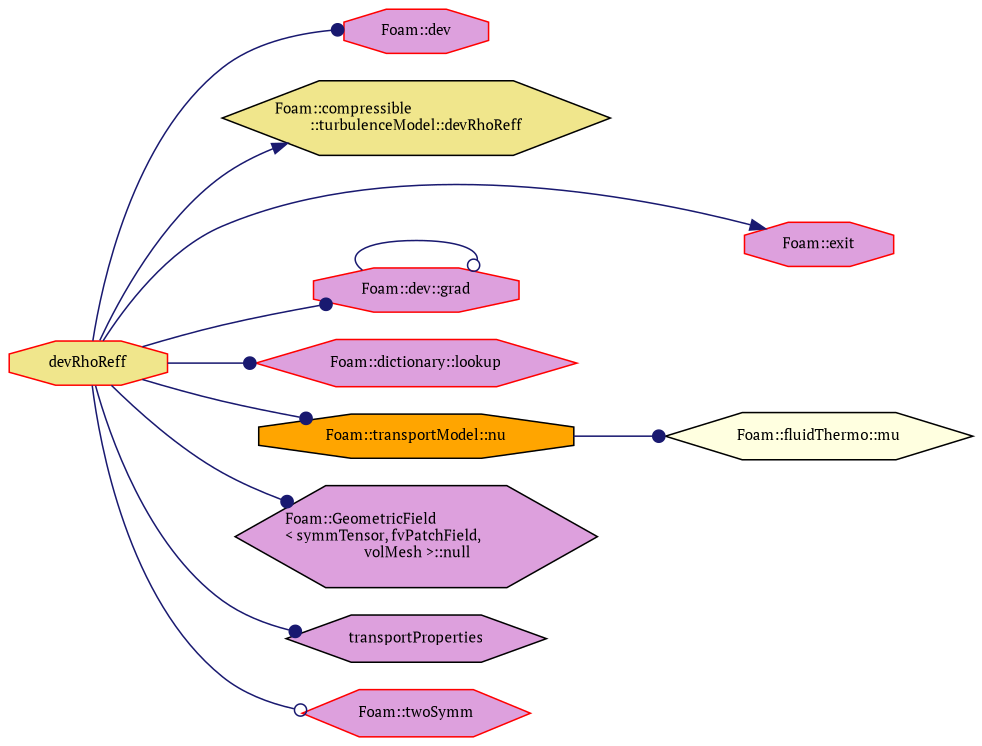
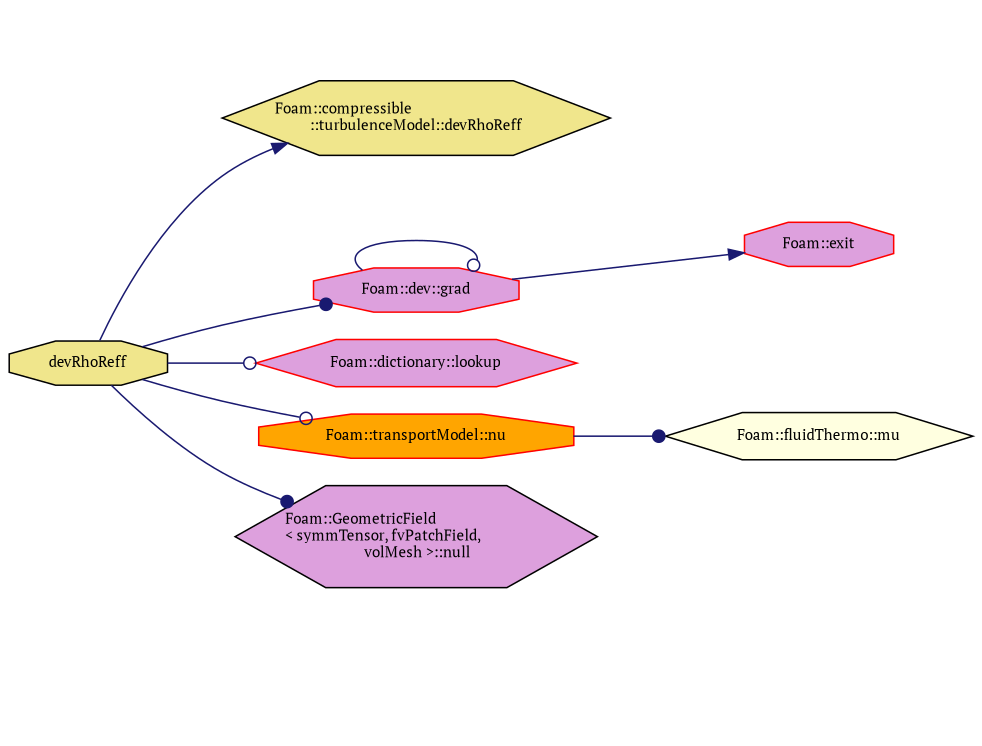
node "Foam::dev": removed
edge "devRhoReff" -> "Foam::exit": now "Foam::dev::grad" -> "Foam::exit"
node "devRhoReff": color red -> black
edge "devRhoReff" -> "Foam::dictionary::lookup": arrowhead dot -> odot
edge "devRhoReff" -> "Foam::transportModel::nu": arrowhead dot -> odot
node "Foam::transportModel::nu": color black -> red
node "transportProperties": removed
node "Foam::twoSymm": removed
